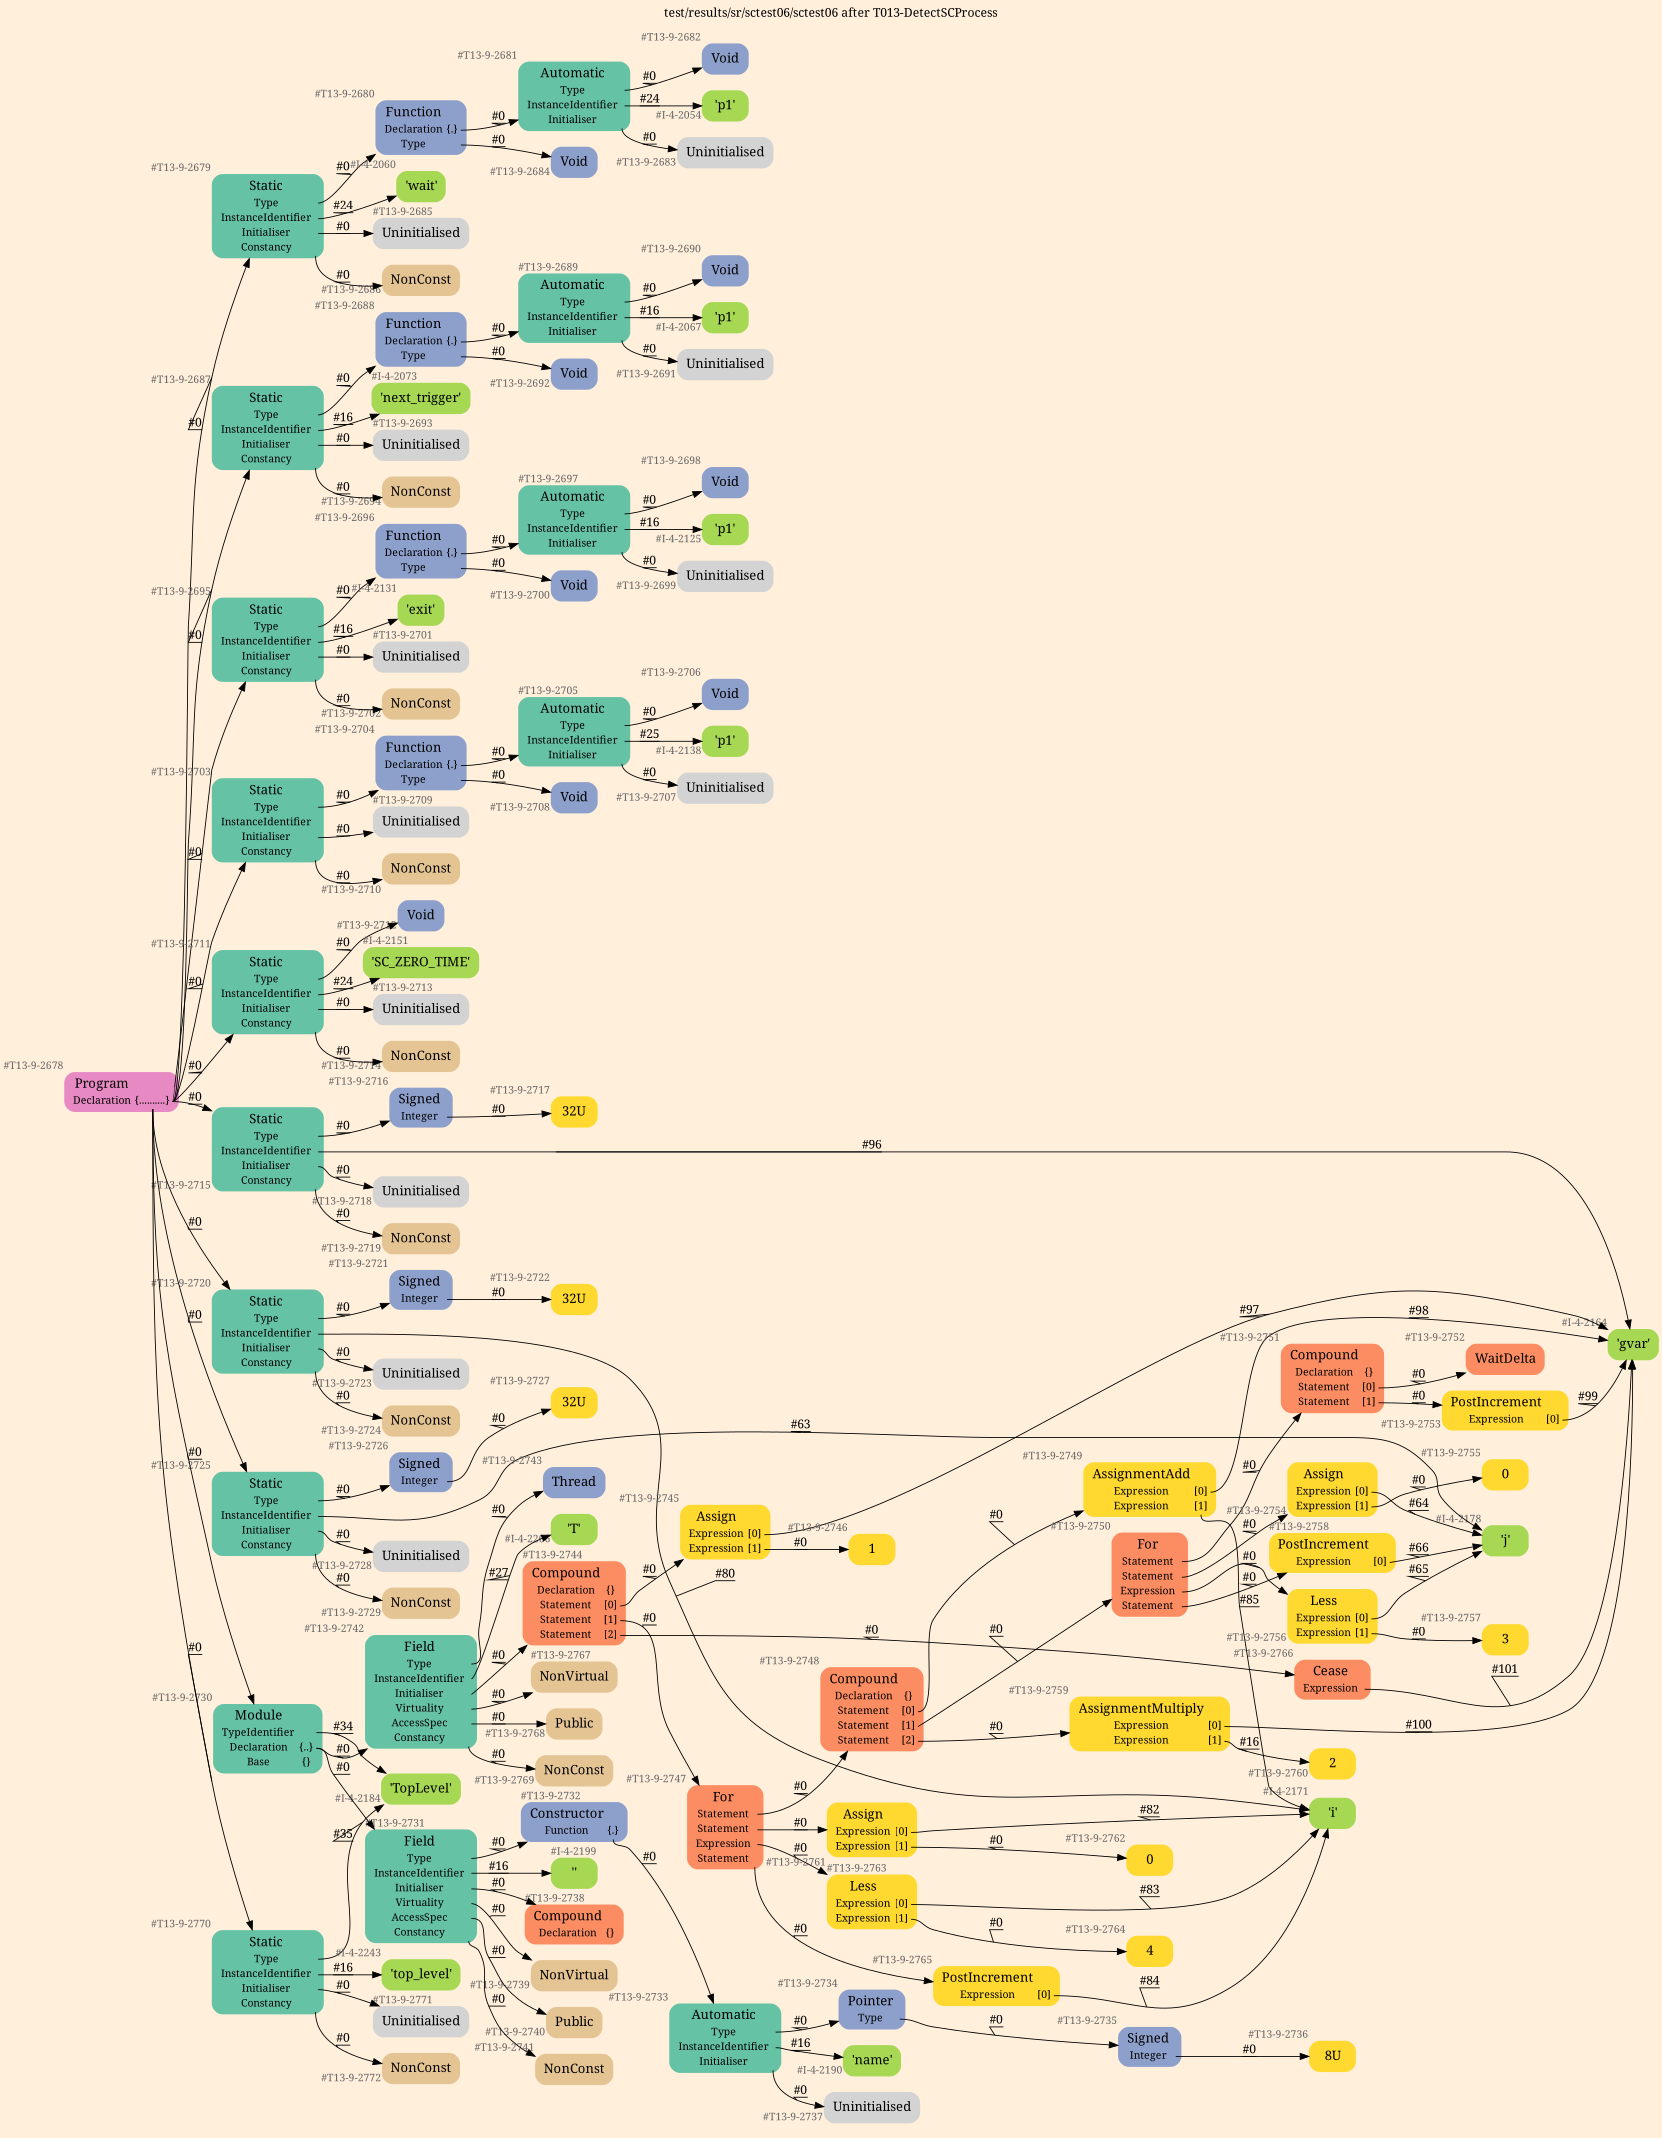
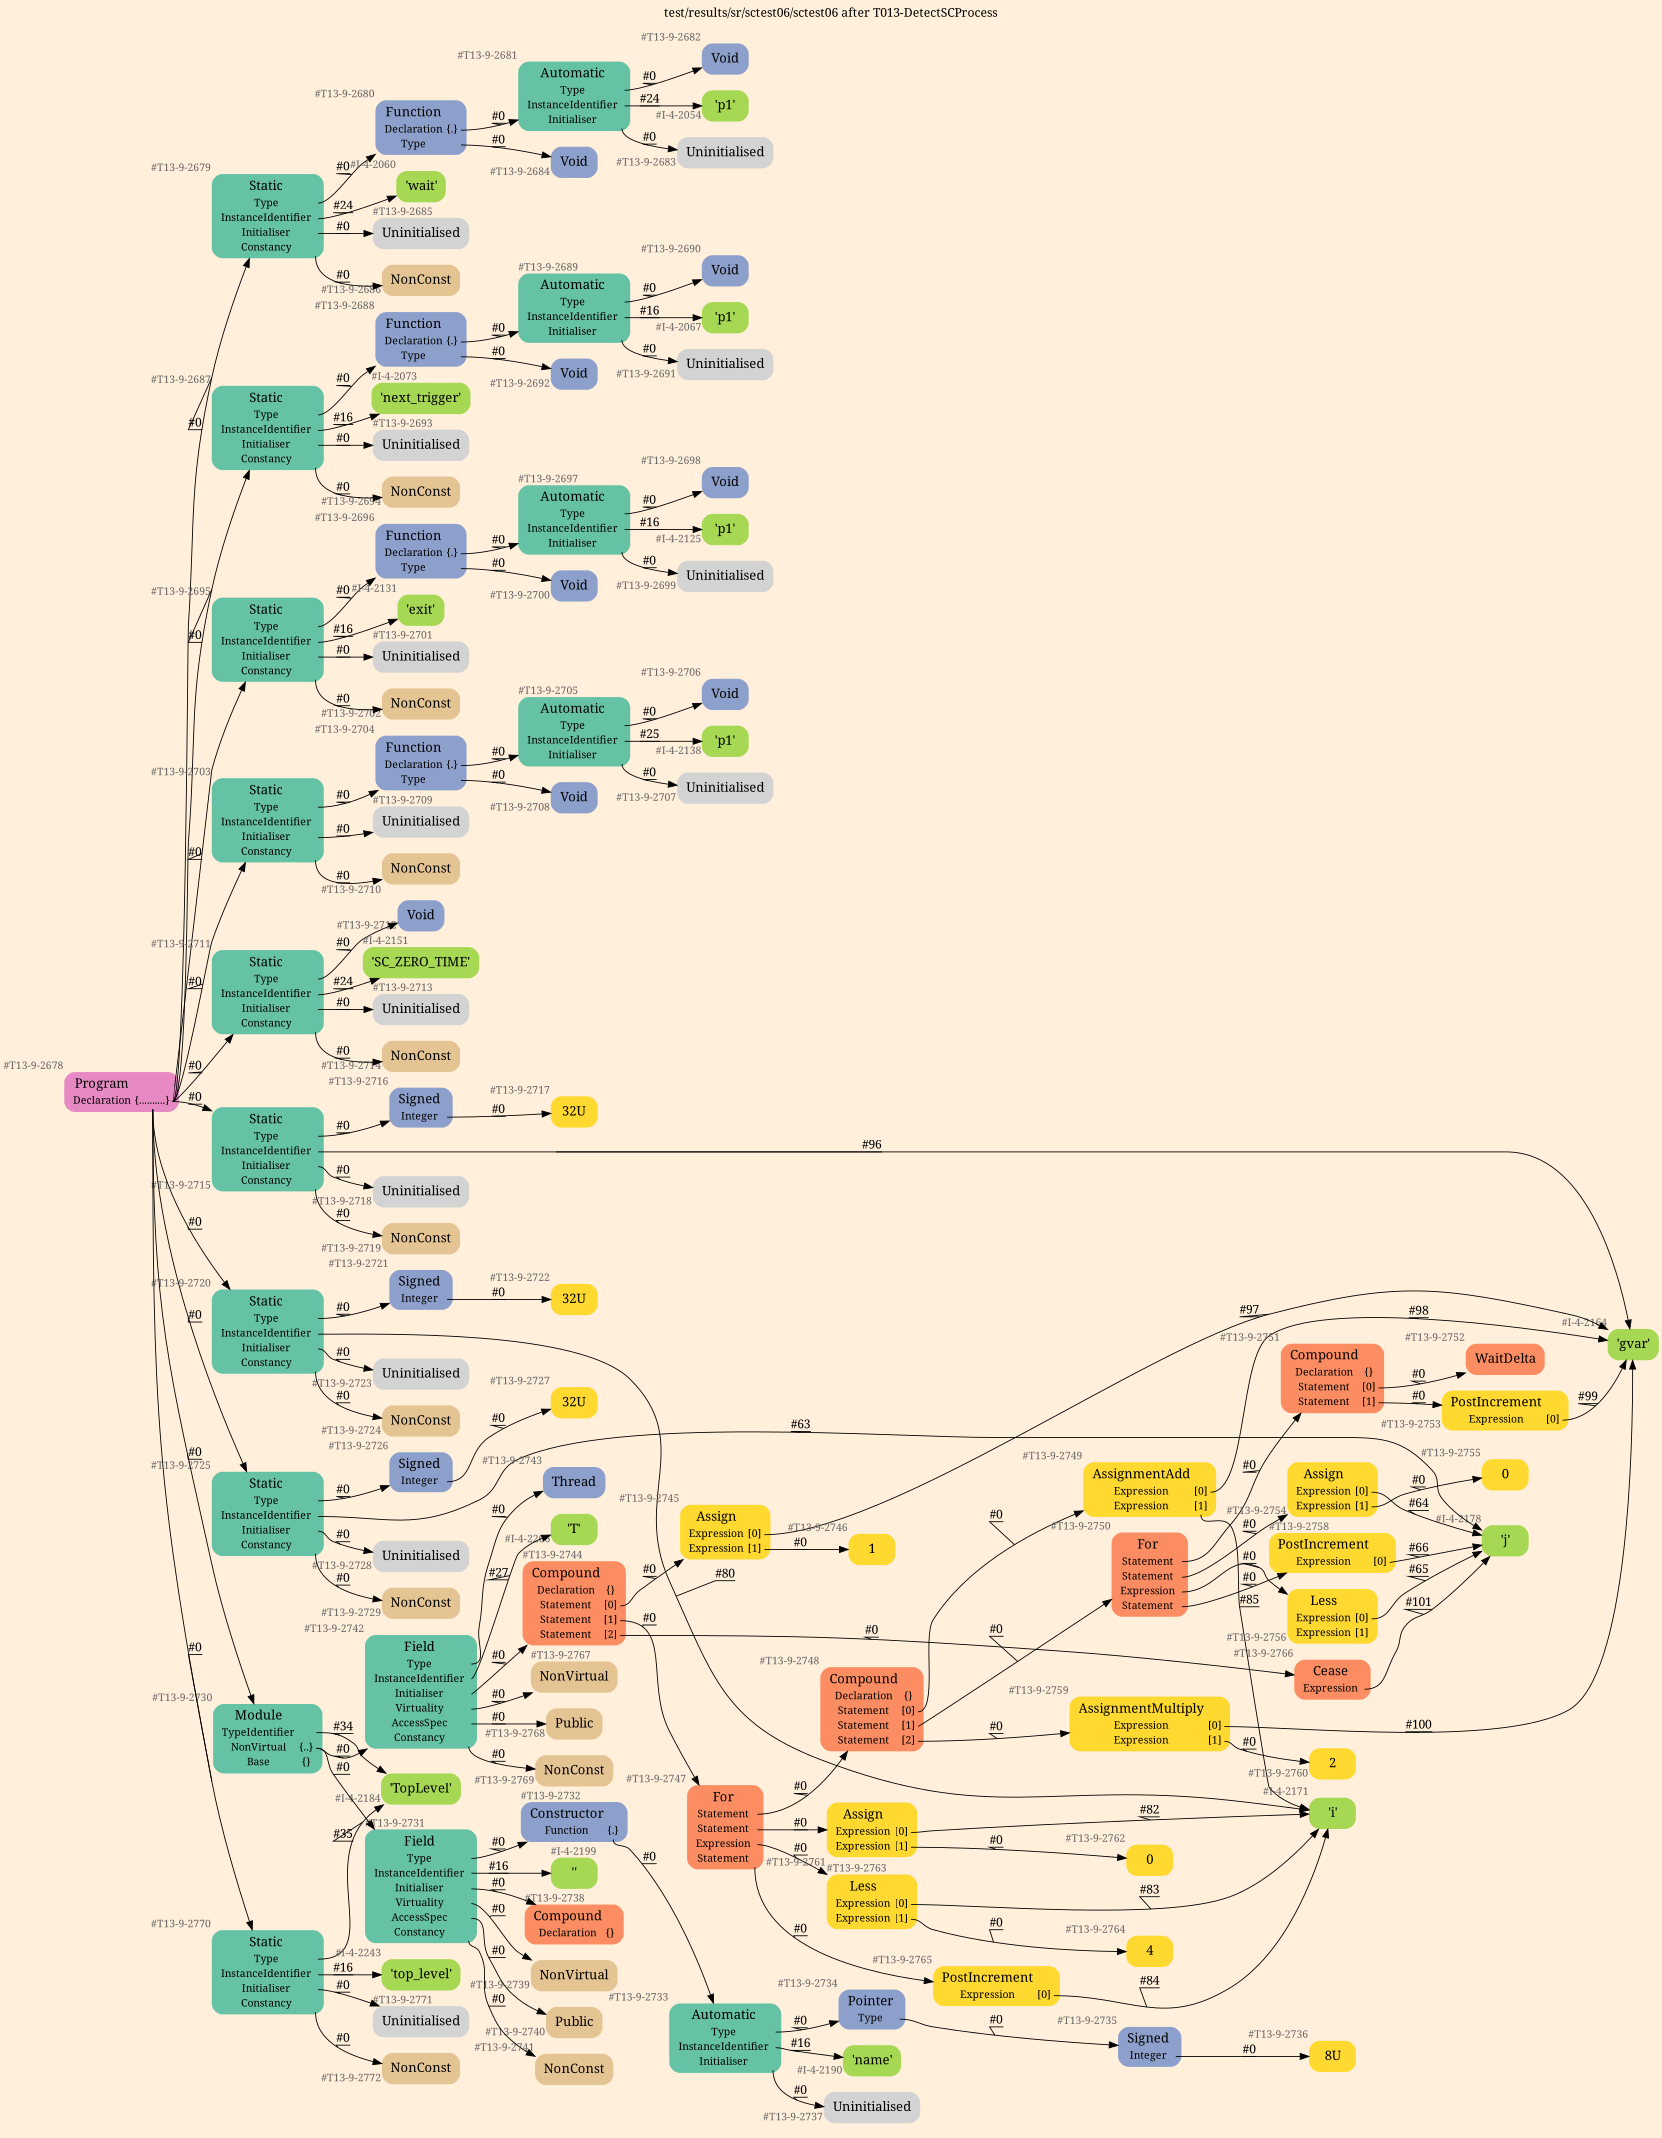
edge "Cease" -> "'gvar'": now "Cease" -> "'j'"
node "3": removed
edge "AssignmentMultiply" -> "2": label "#16" -> "#0"
node "Module": text "Declaration" -> "NonVirtual"
